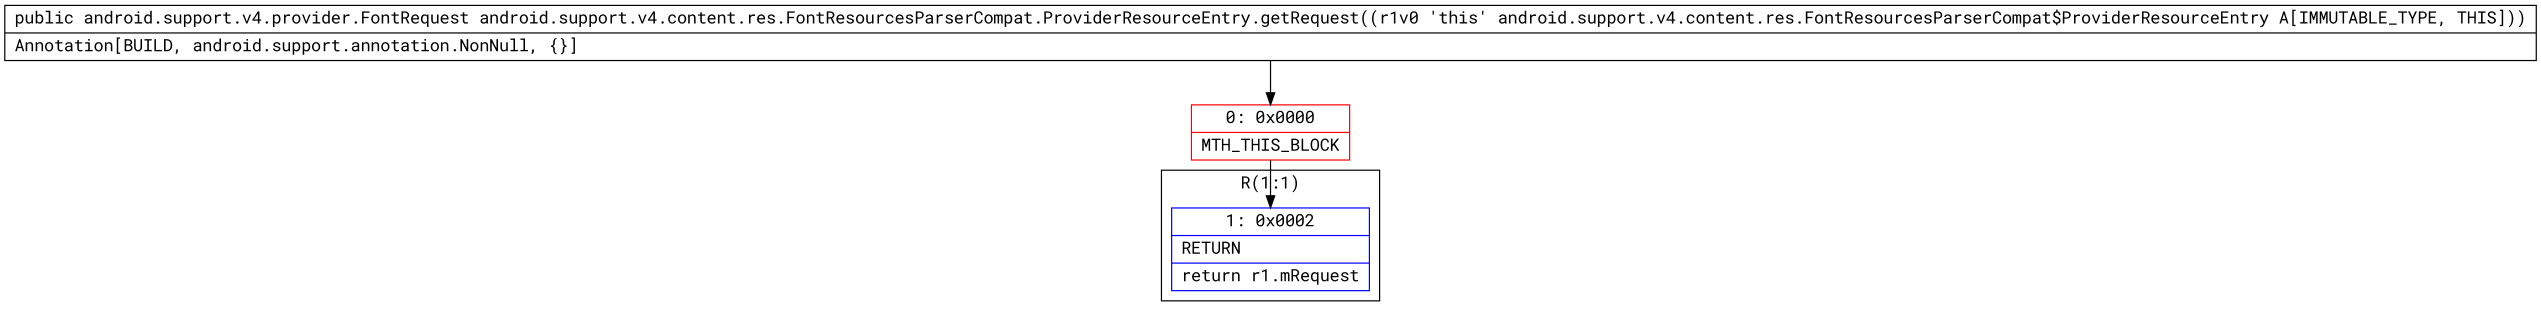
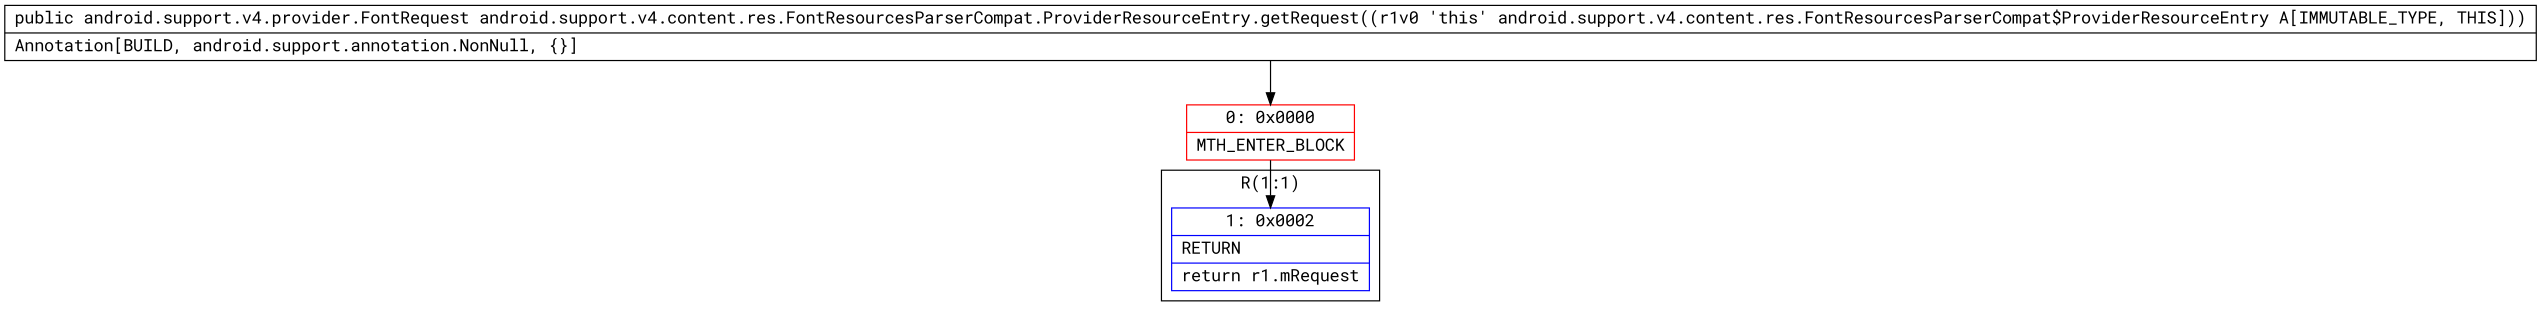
node "0: 0x0000": text "MTH_THIS_BLOCK" -> "MTH_ENTER_BLOCK"
